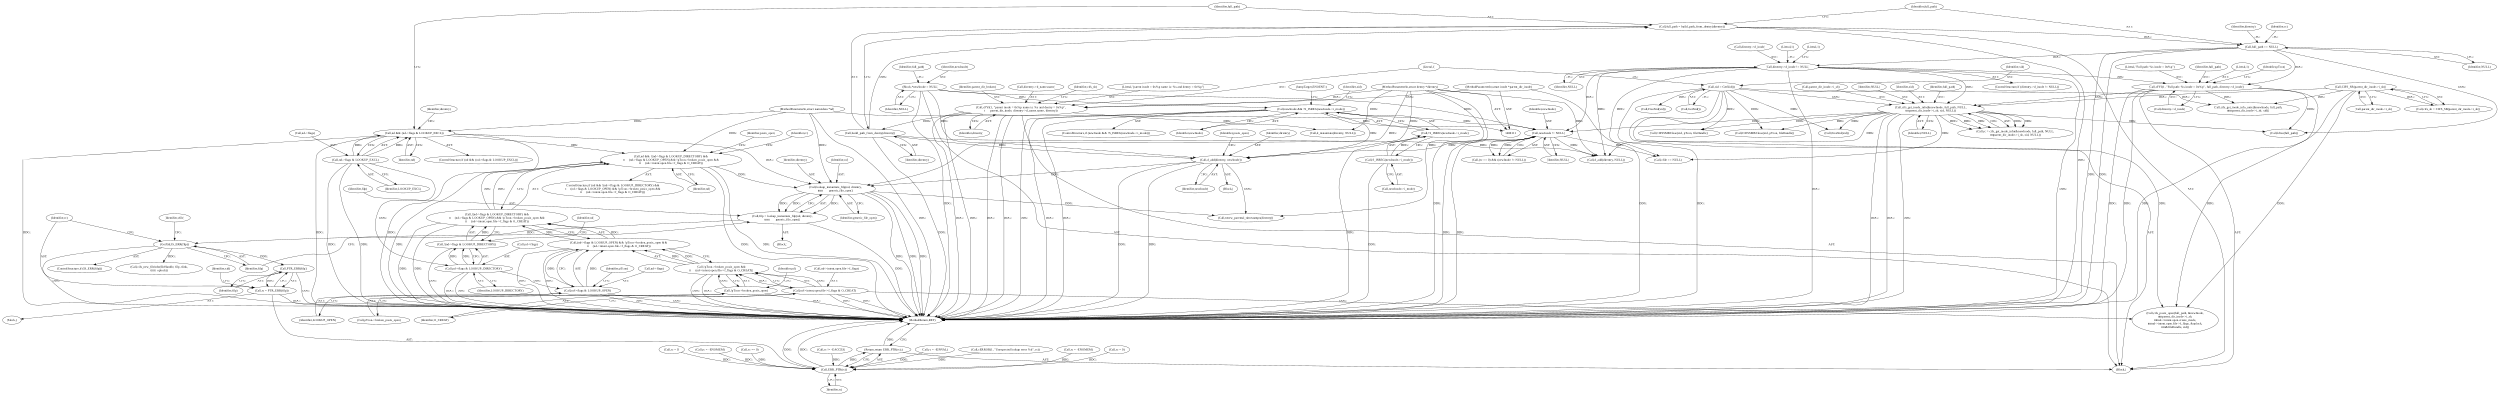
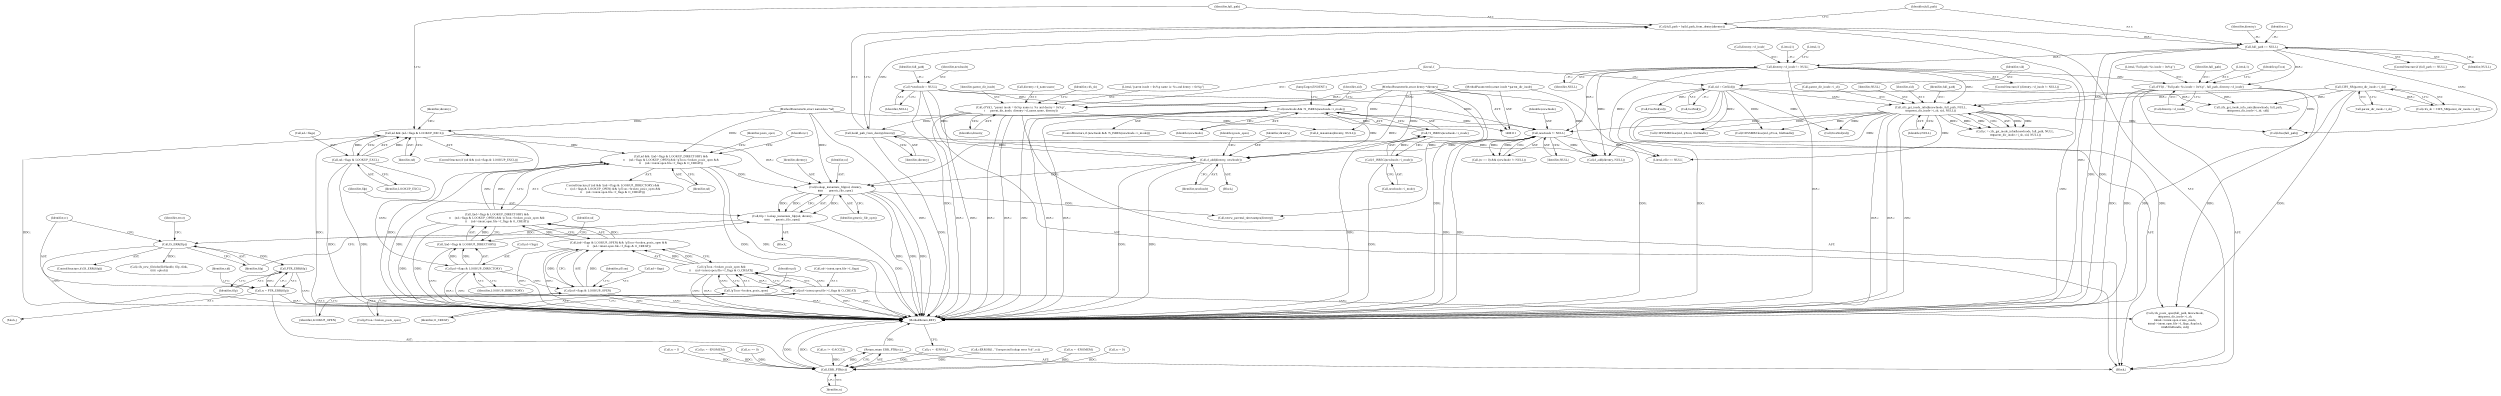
node "(ControlStructure,if (full_path == NULL))": added
node "(Block,*newInode = NULL)": label "(Block,*newInode = NULL)" -> "(Call,*newInode = NULL)"
node "(Identifier,parent_dir_broken)": label "(Identifier,parent_dir_broken)" -> "(Identifier,parent_dir_inode)"
node "(Call,cfile == NULL)": label "(Call,cfile == NULL)" -> "(Literal,cfile == NULL)"
edge "(Call,d_add(direntry, newInode))" -> "(Call,renew_parental_timestamps(direntry))": removed, label "DDG:"
node "(Identifier,cfile)": label "(Identifier,cfile)" -> "(Identifier,error)"
node "(GetXid,IS_ERR(filp))": label "(GetXid,IS_ERR(filp))" -> "(Call,IS_ERR(filp))"
edge "(Call,!(nd->flags & LOOKUP_DIRECTORY))" -> "(Call,nd->flags & LOOKUP_DIRECTORY)": removed, label "CFG:"
edge "(MethodReturn,RET)" -> "(Return,return ERR_PTR(rc);)": now "(MethodReturn,RET)" -> "(Call,rc = -EINVAL)"
